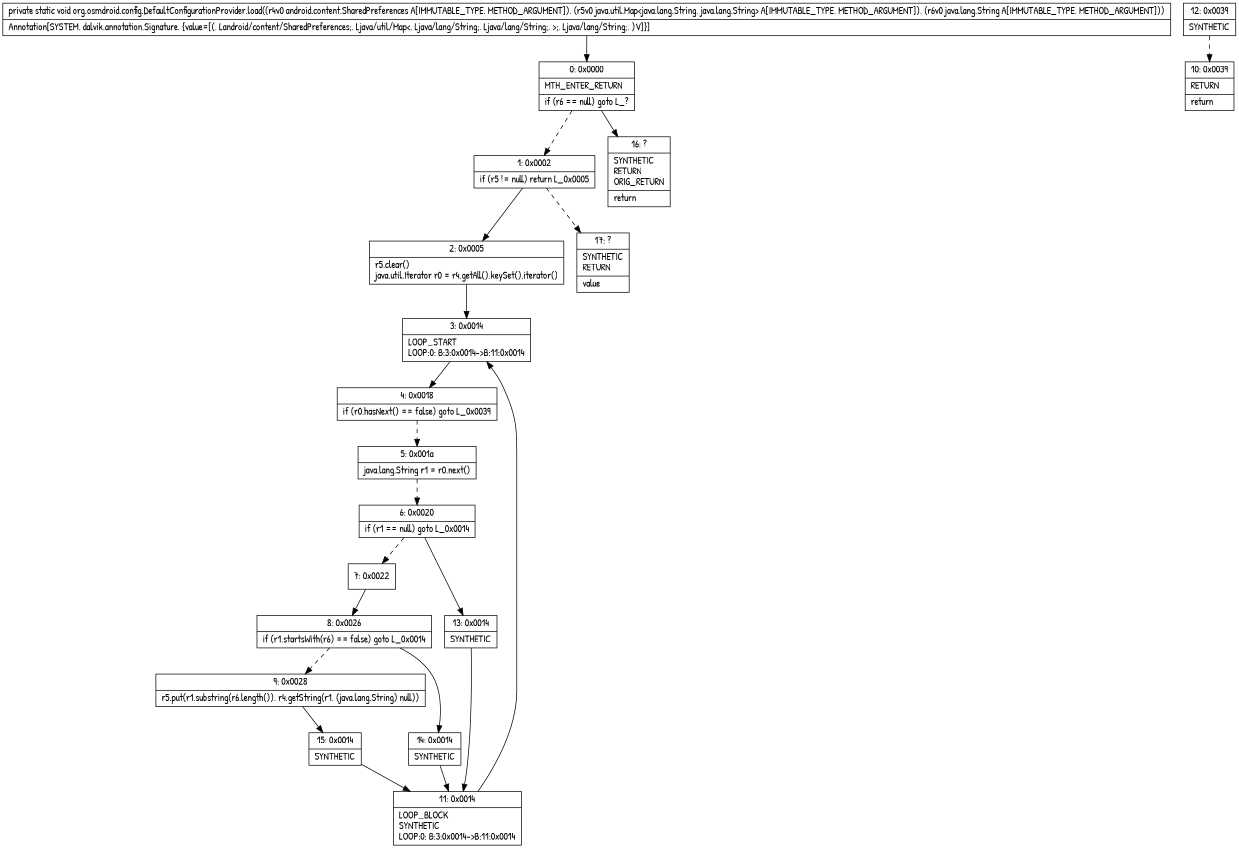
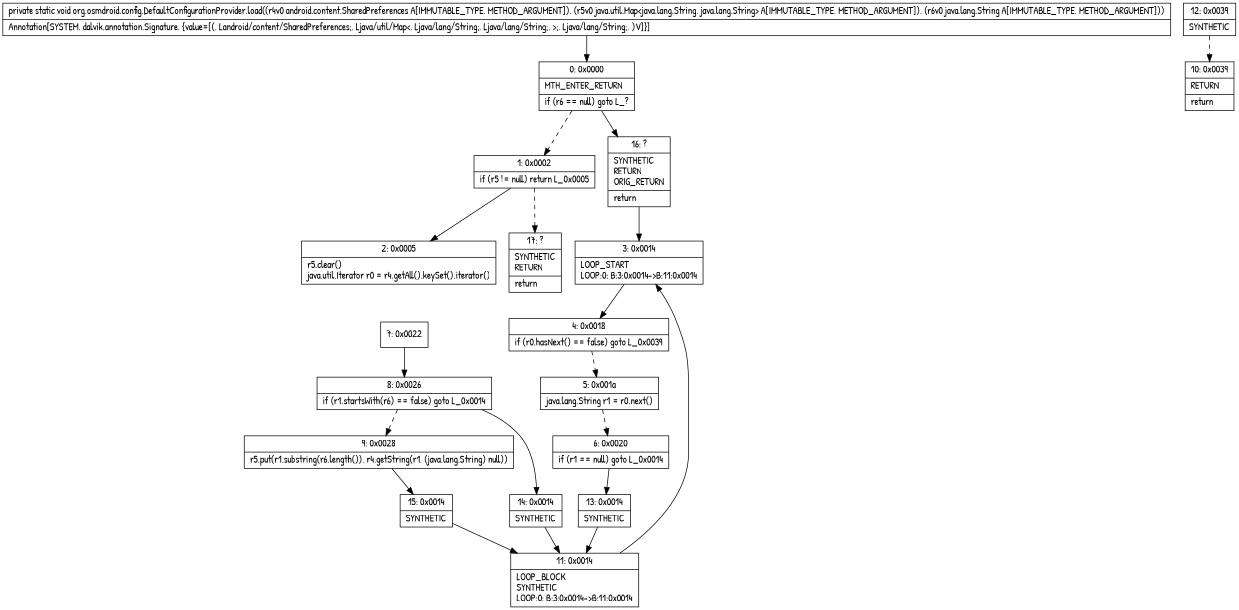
node "17: ?": text "value" -> "return"
edge "2: 0x0005" -> "3: 0x0014": now "16: ?" -> "3: 0x0014"
edge "6: 0x0020" -> "7: 0x0022": removed
